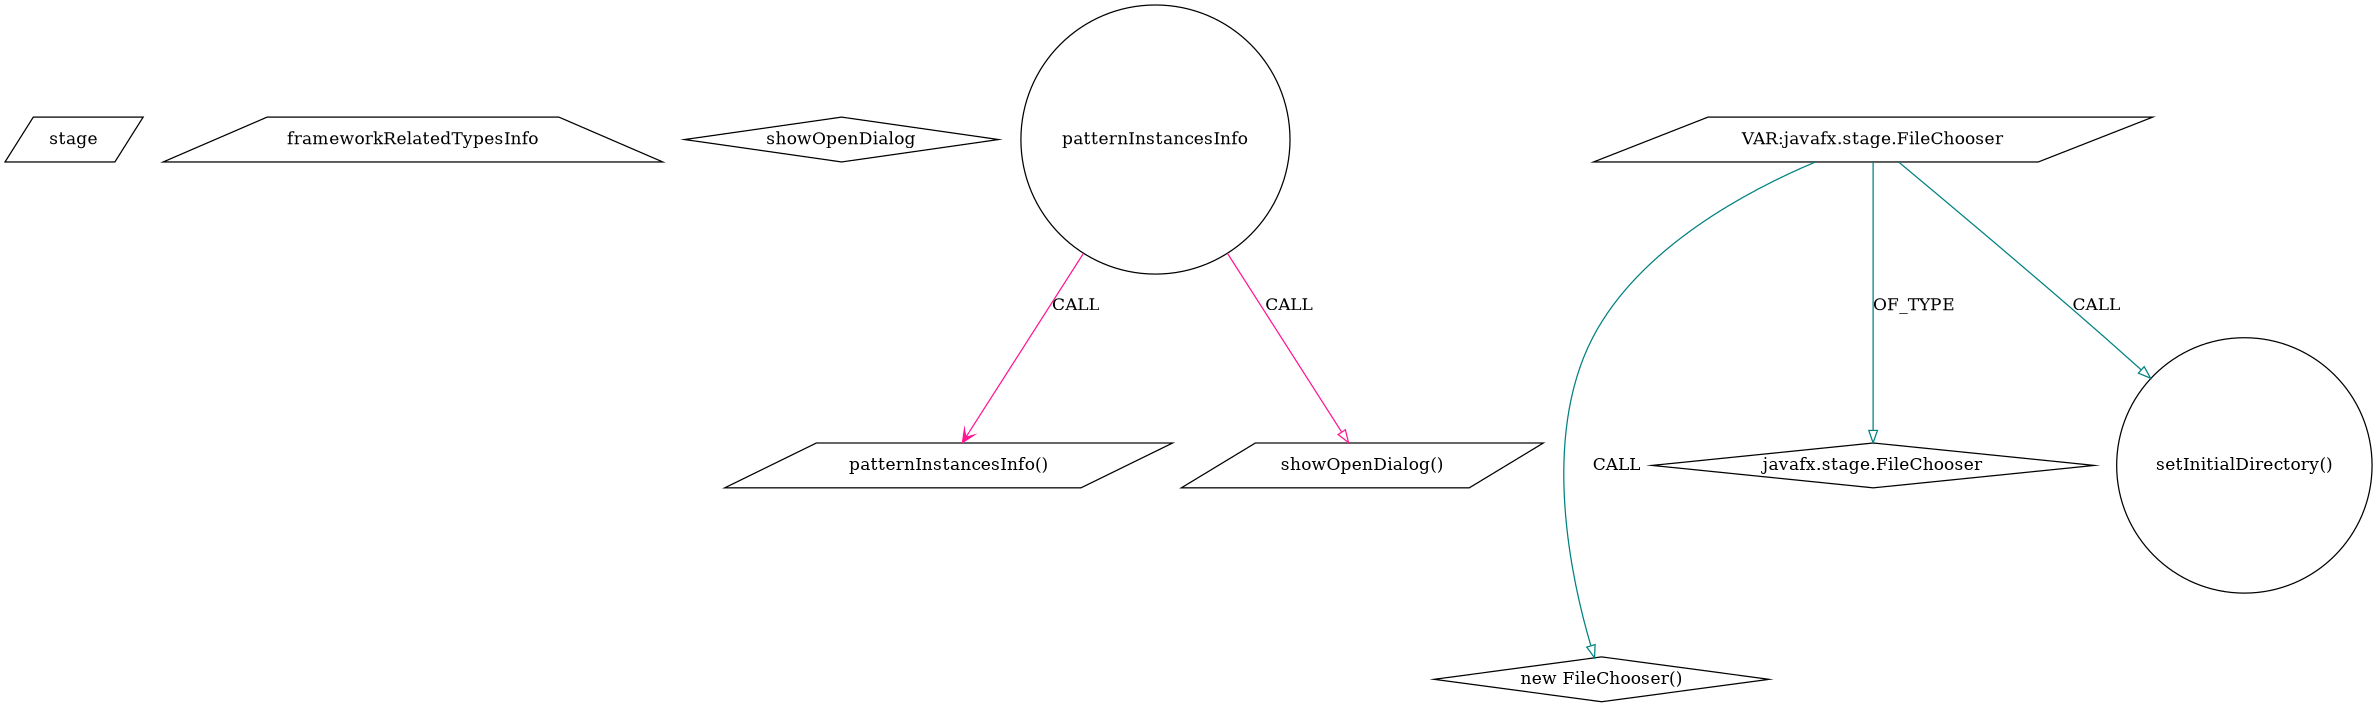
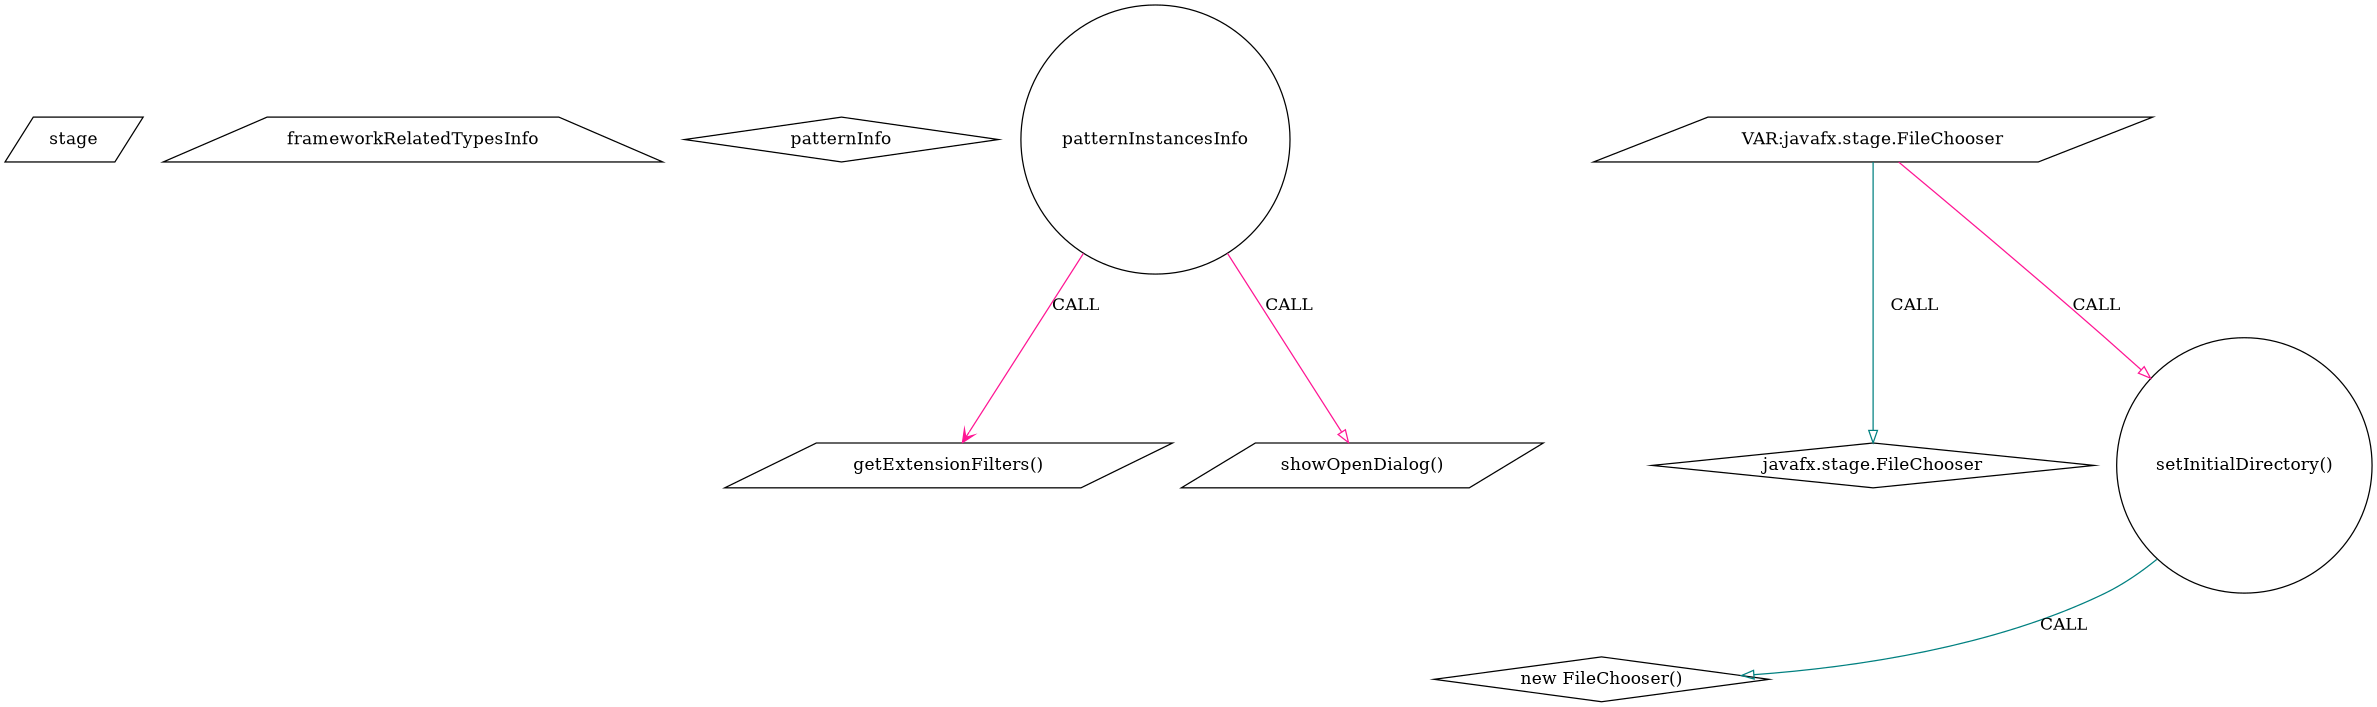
node "showOpenDialog": label "showOpenDialog" -> "patternInfo"
edge "VAR:javafx.stage.FileChooser" -> "setInitialDirectory()": color teal -> deeppink
edge "VAR:javafx.stage.FileChooser" -> "javafx.stage.FileChooser": label "OF_TYPE" -> "CALL"
edge "VAR:javafx.stage.FileChooser" -> "new FileChooser()": now "setInitialDirectory()" -> "new FileChooser()"
node "patternInstancesInfo()": label "patternInstancesInfo()" -> "getExtensionFilters()"
